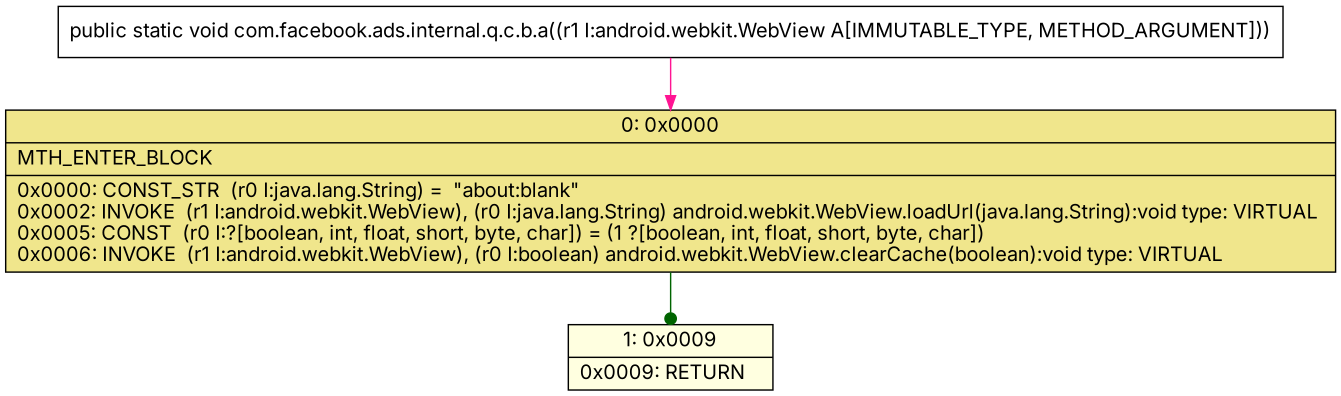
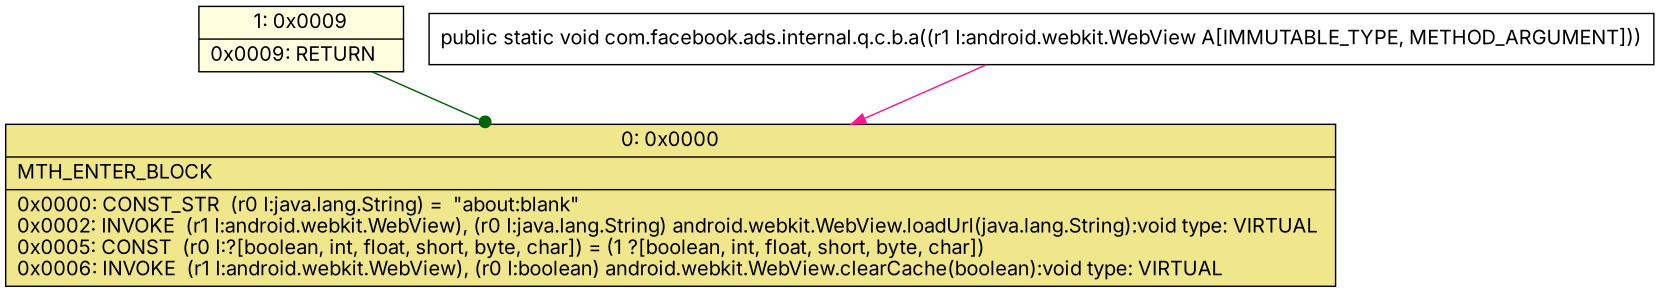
edge "0: 0x0000" -> "1: 0x0009": reversed
